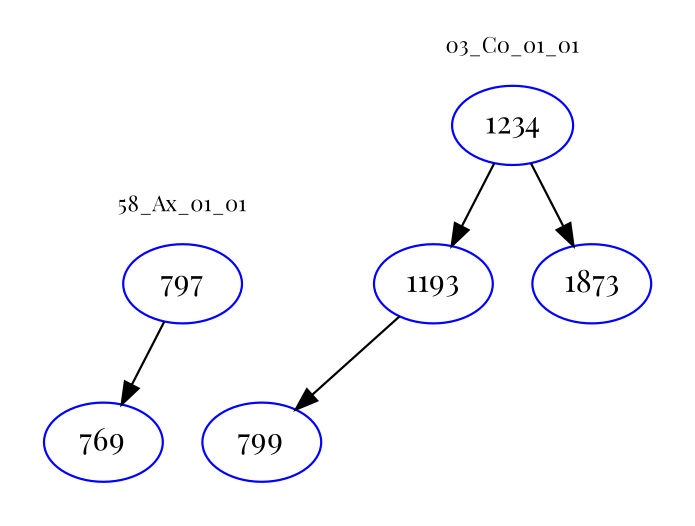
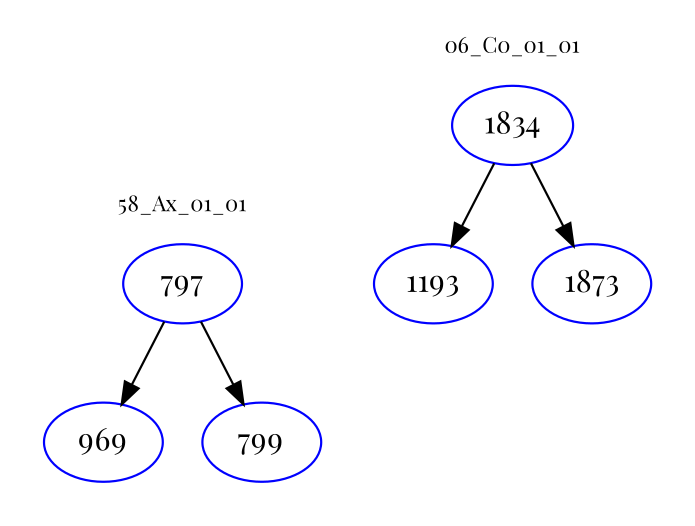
cluster "03_C0_01_01": label "03_C0_01_01" -> "06_C0_01_01"
node "1234": label "1234" -> "1834"
edge "1193" -> "799": now "797" -> "799"
node "769": label "769" -> "969"
